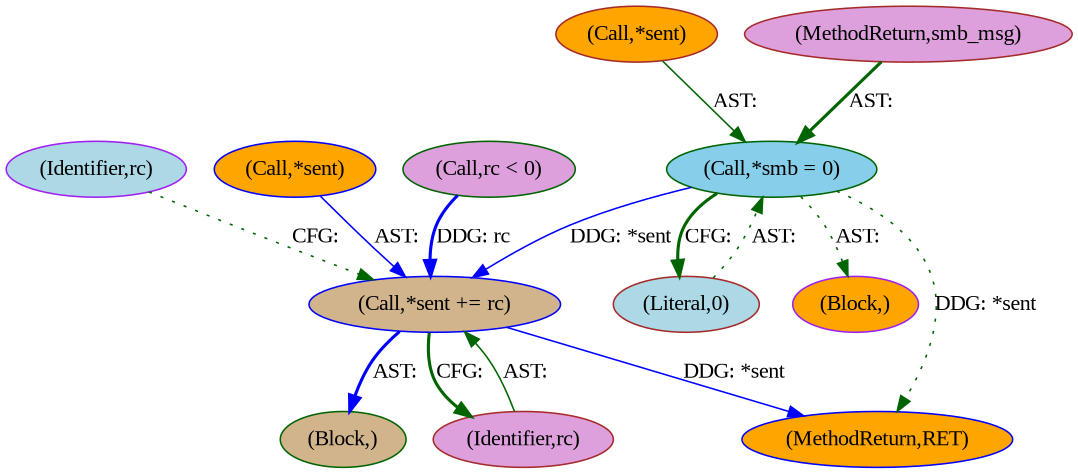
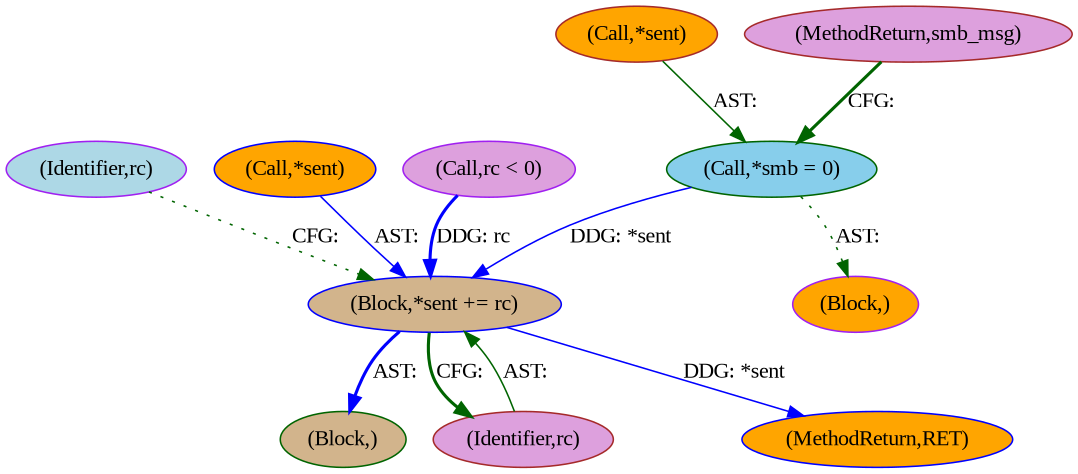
edge "(MethodReturn,smb_msg)" -> "(Call,*smb = 0)": label "AST: " -> "CFG: "
node "(Call,rc < 0)": color darkgreen -> purple
edge "(Call,*smb = 0)" -> "(MethodReturn,RET)": removed, label "DDG: *sent"
node "(Call,*sent += rc)": label "(Call,*sent += rc)" -> "(Block,*sent += rc)"
node "(Literal,0)": removed
